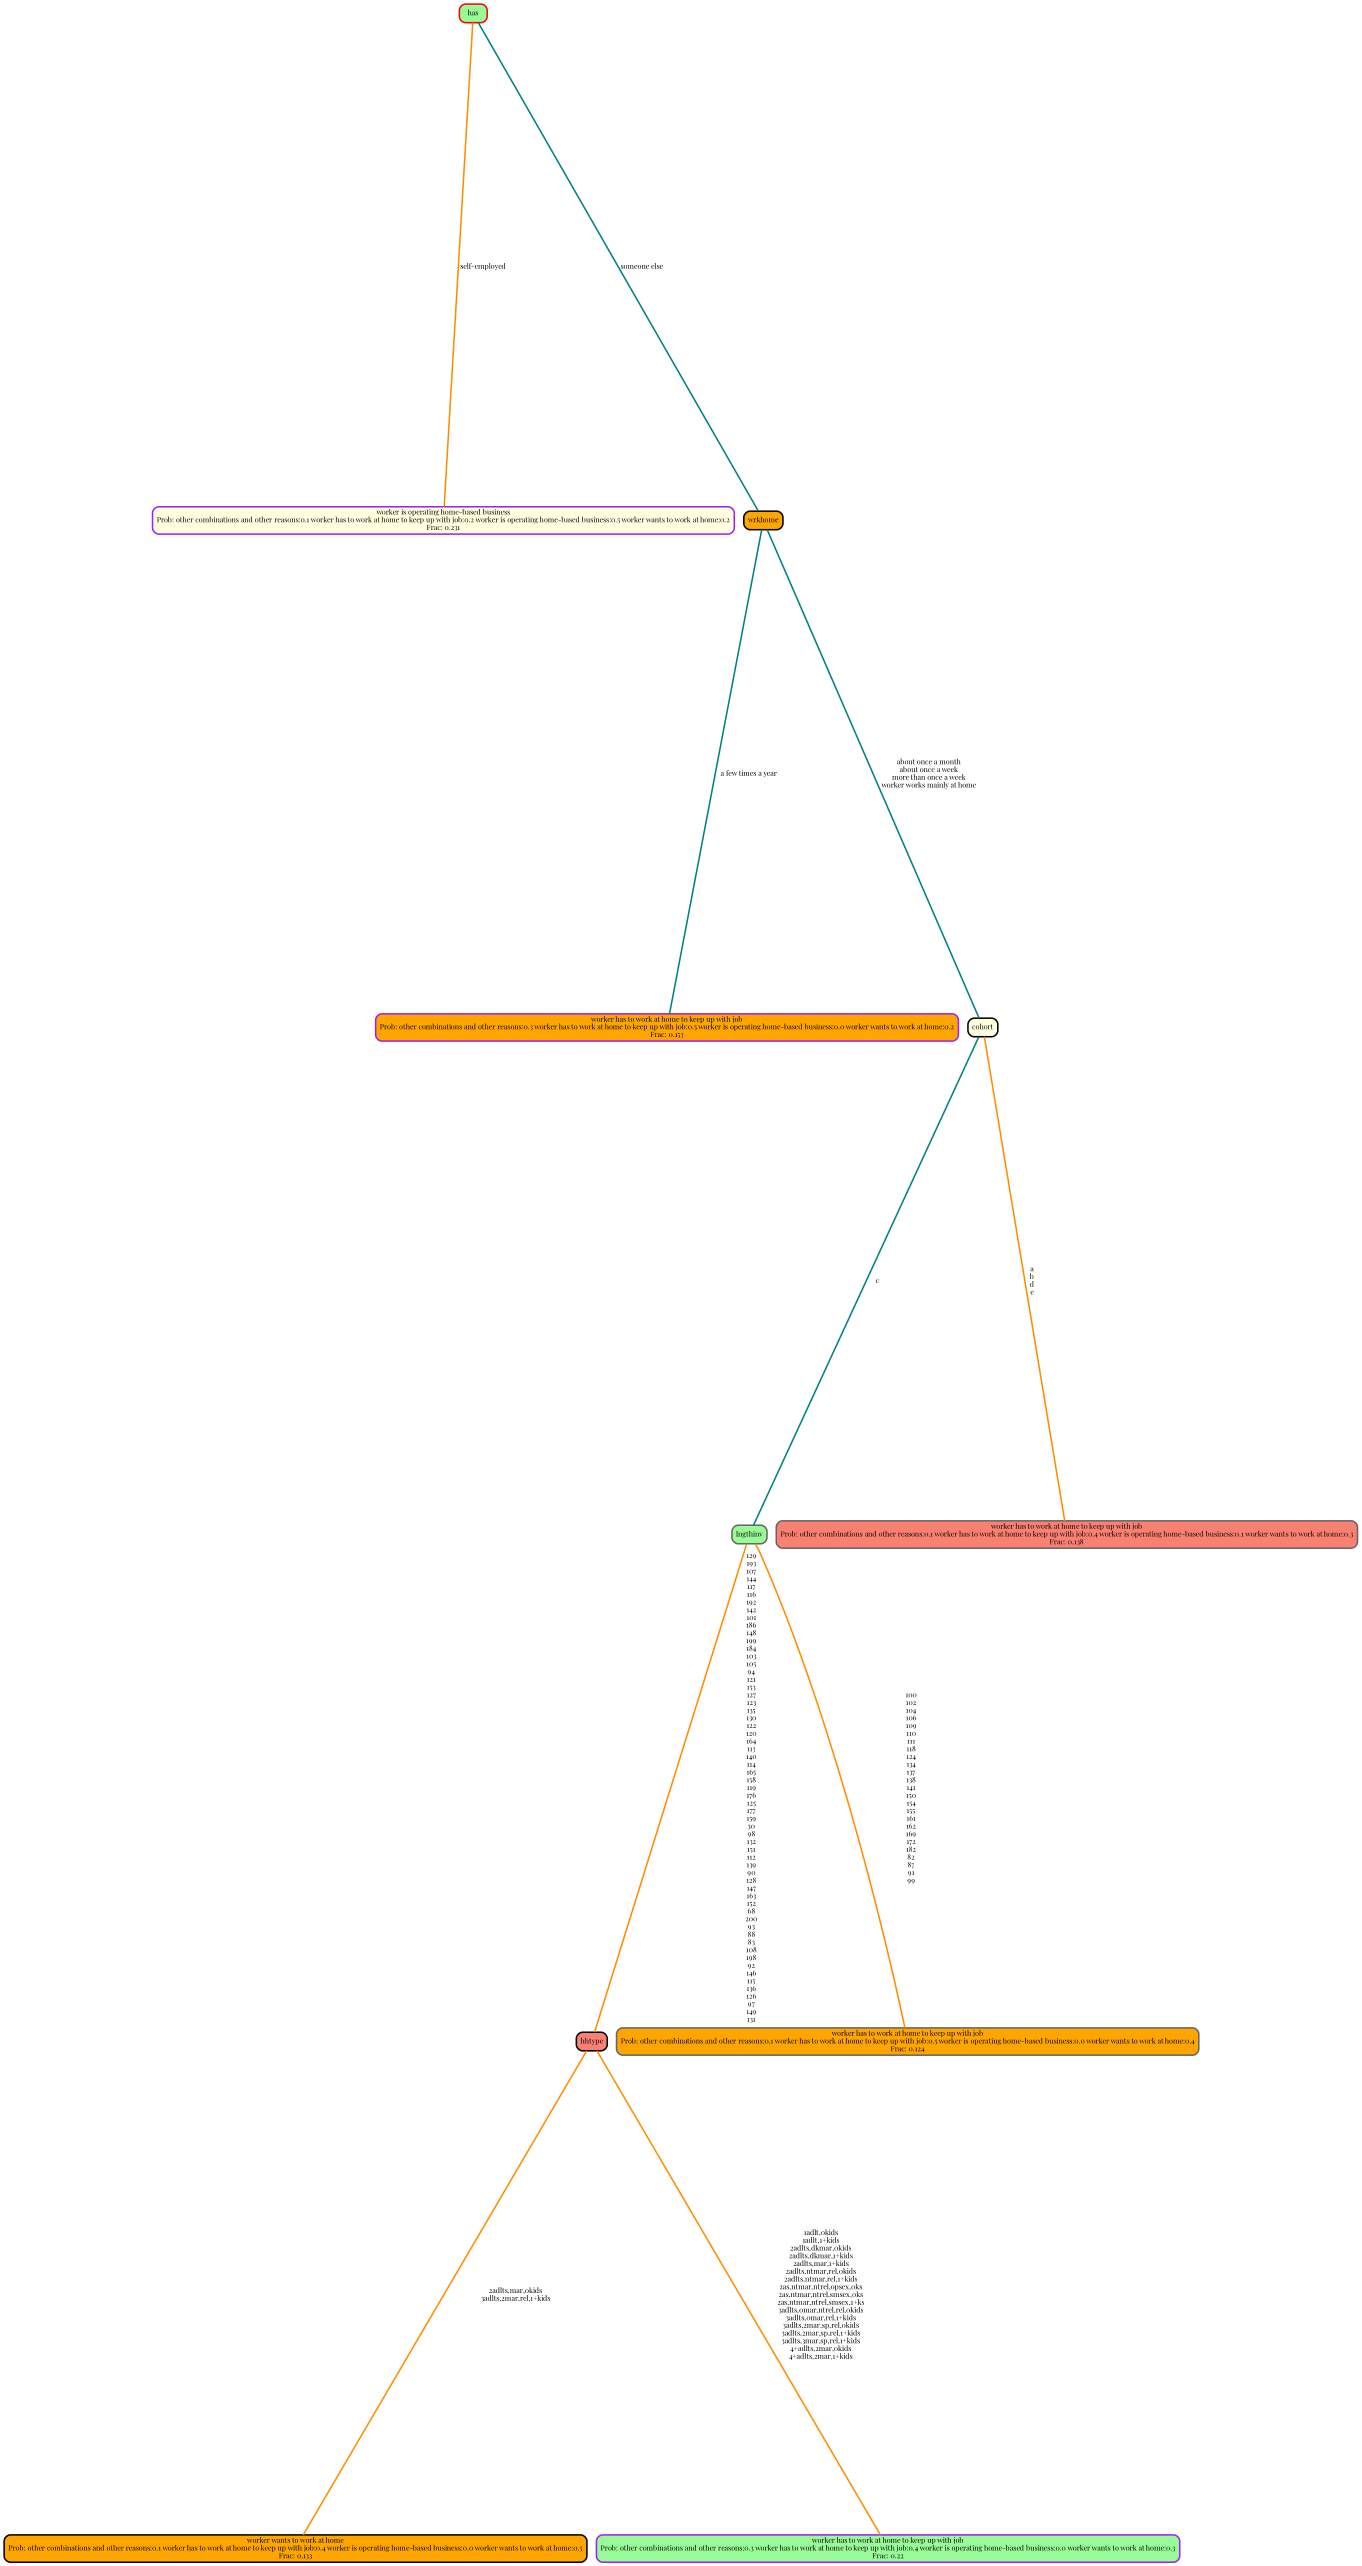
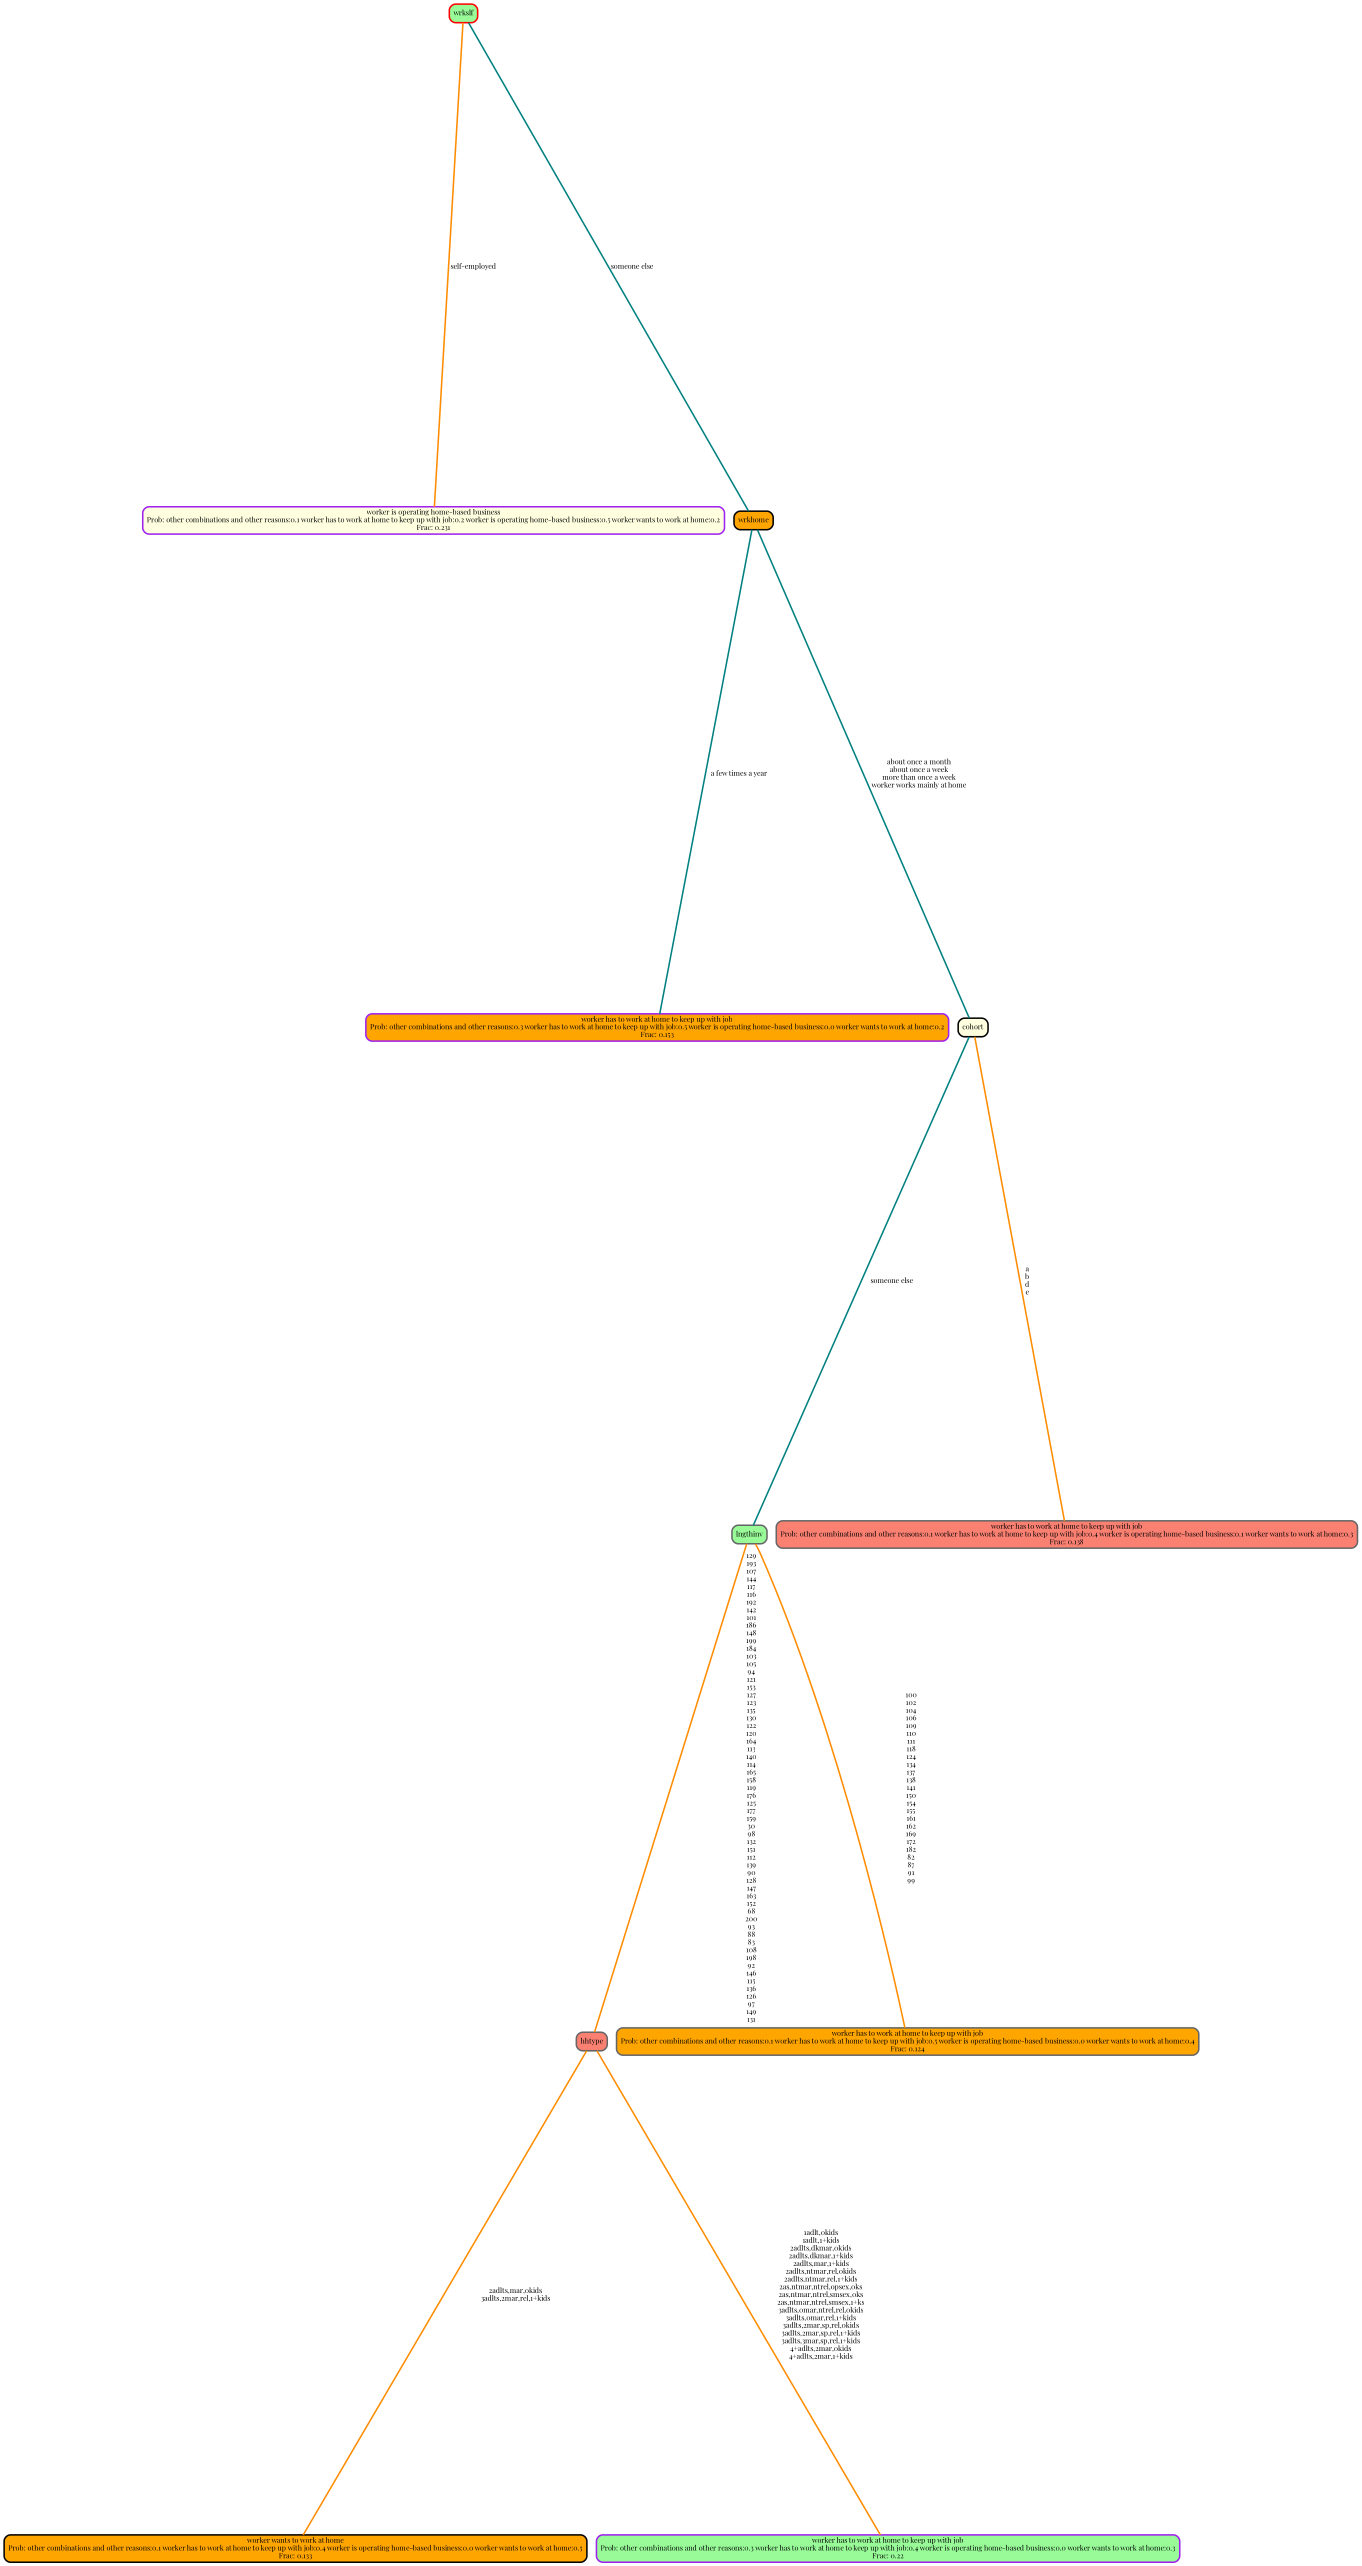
node "has": label "has" -> "wrkslf"
edge "cohort" -- "lngthinv": label " c" -> " someone else"
node "hhtype": color black -> gray40
